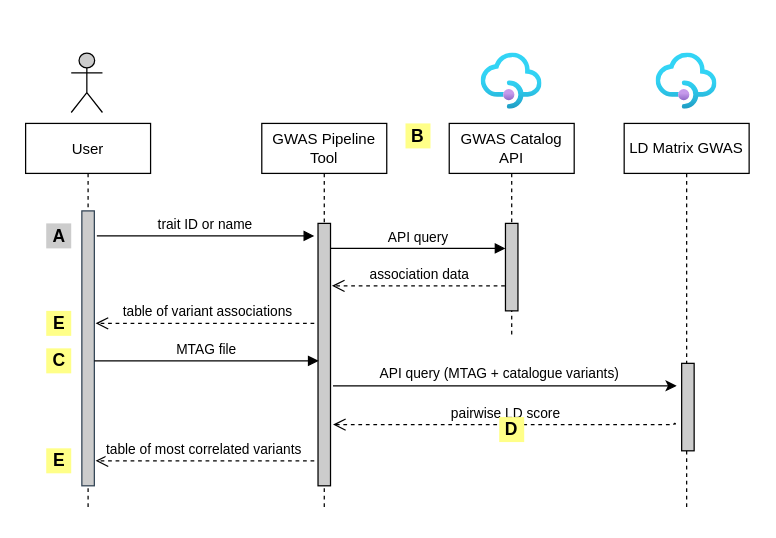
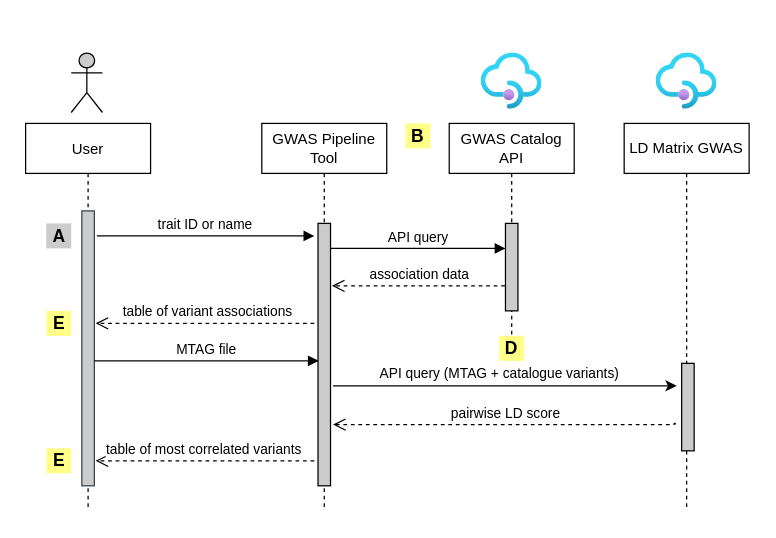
node "C": removed
node "D": moved (512, 429) -> (512, 348)
